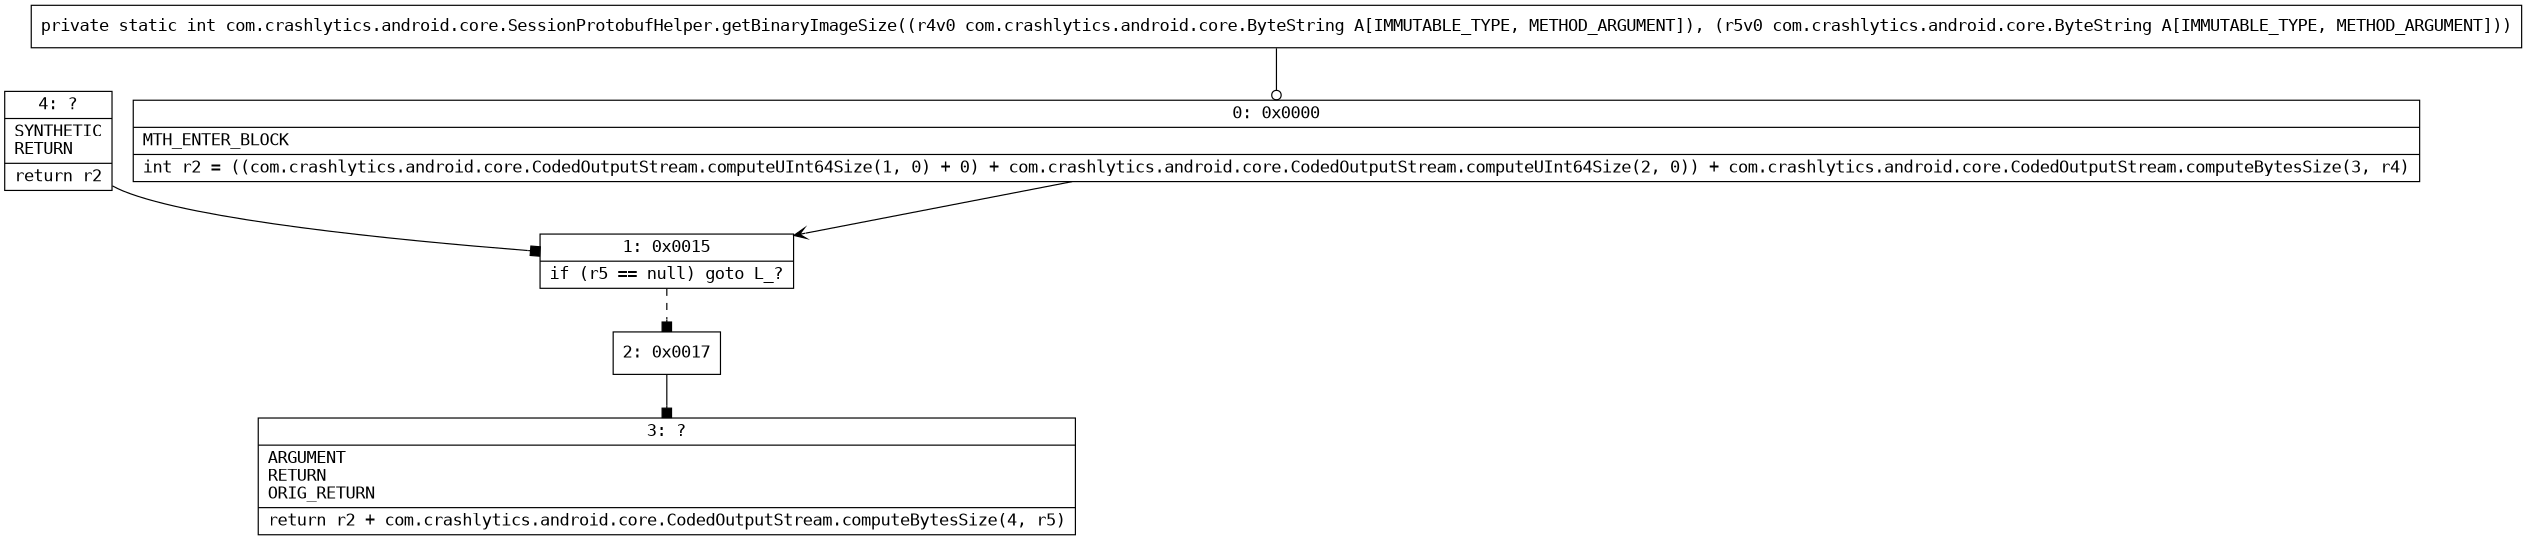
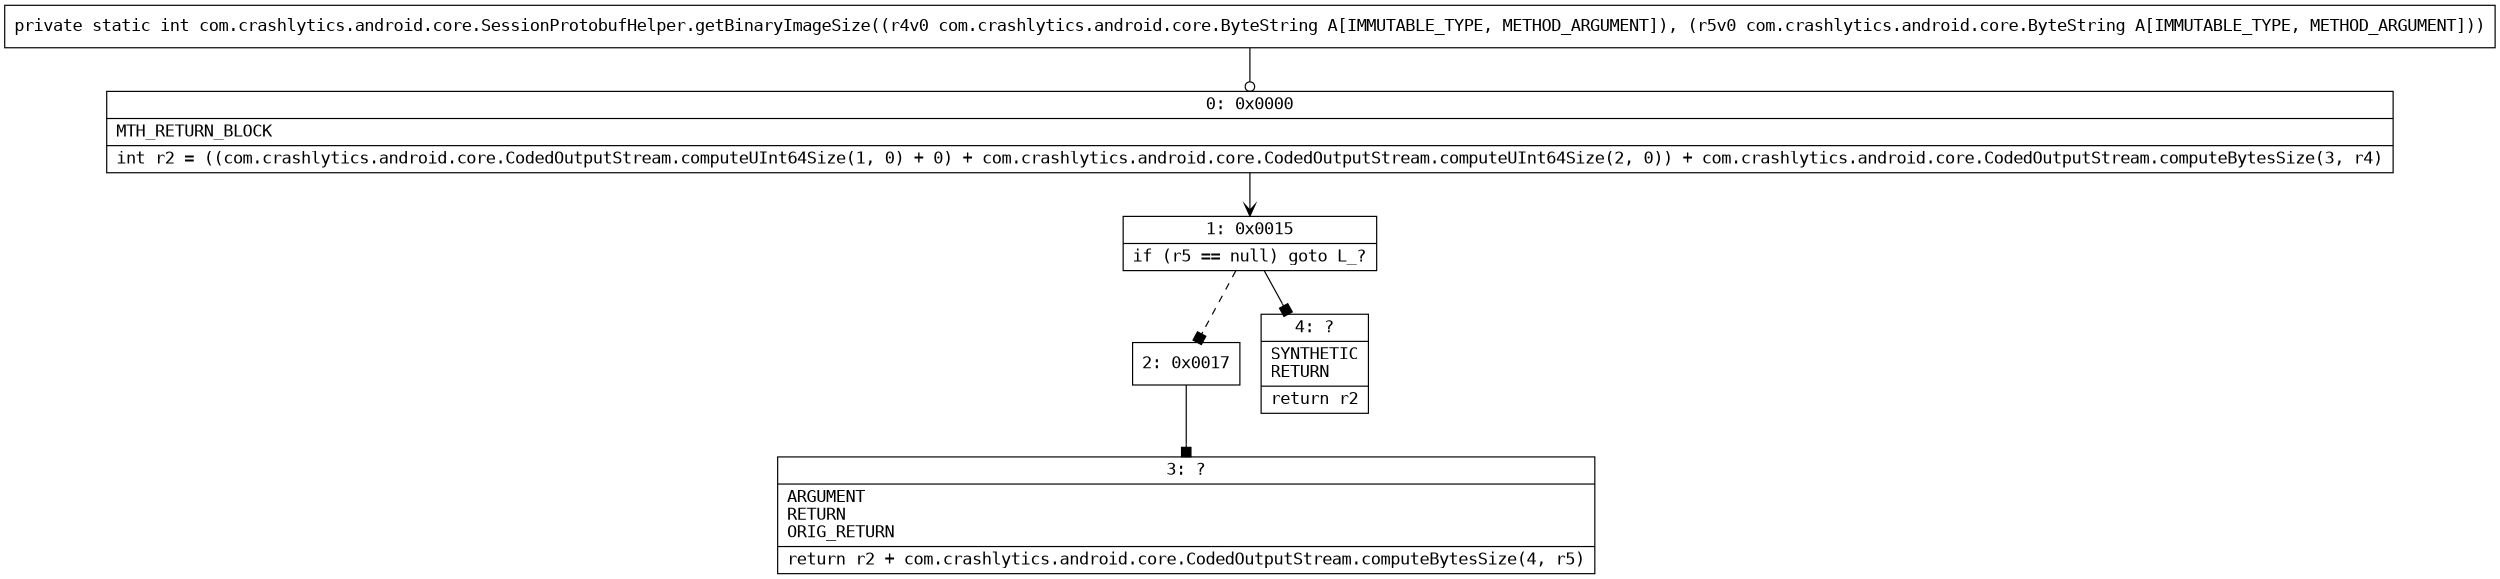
node "0: 0x0000": text "MTH_ENTER_BLOCK" -> "MTH_RETURN_BLOCK"
edge "4: ?" -> "1: 0x0015": reversed
